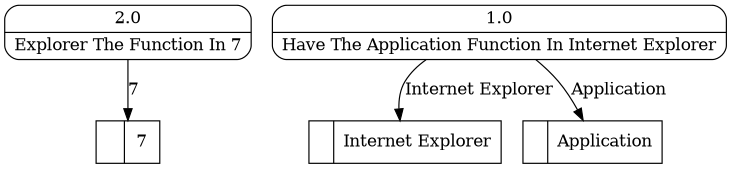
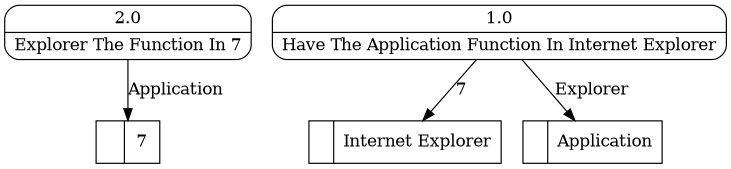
edge "2.0" -> "7": label "7" -> "Application"
edge "1.0" -> "Internet Explorer": label "Internet Explorer" -> "7"
edge "1.0" -> "Application": label "Application" -> "Explorer"
